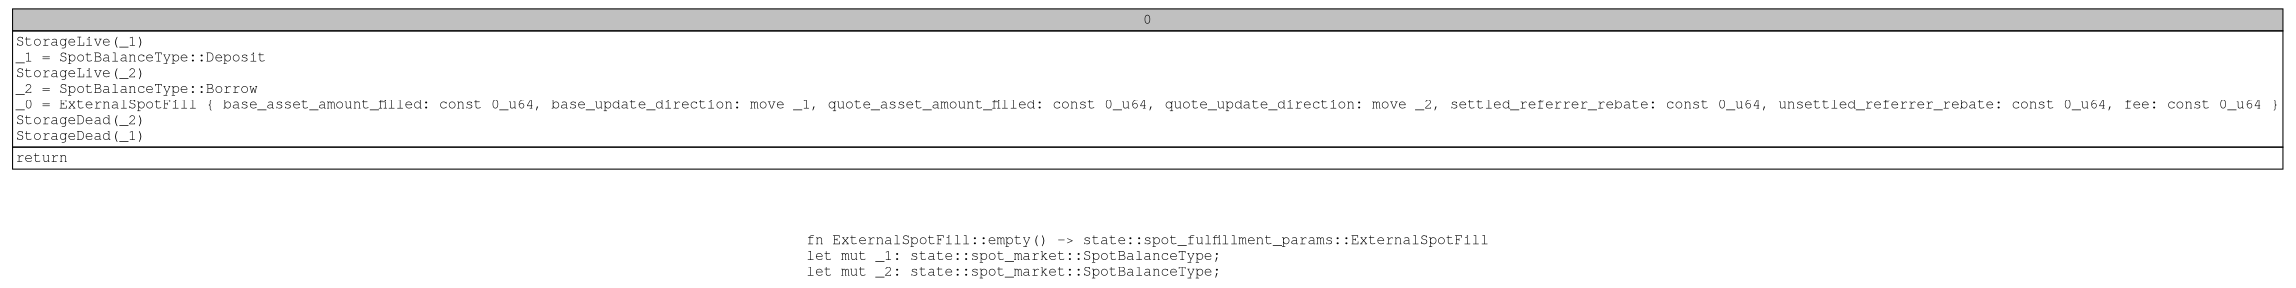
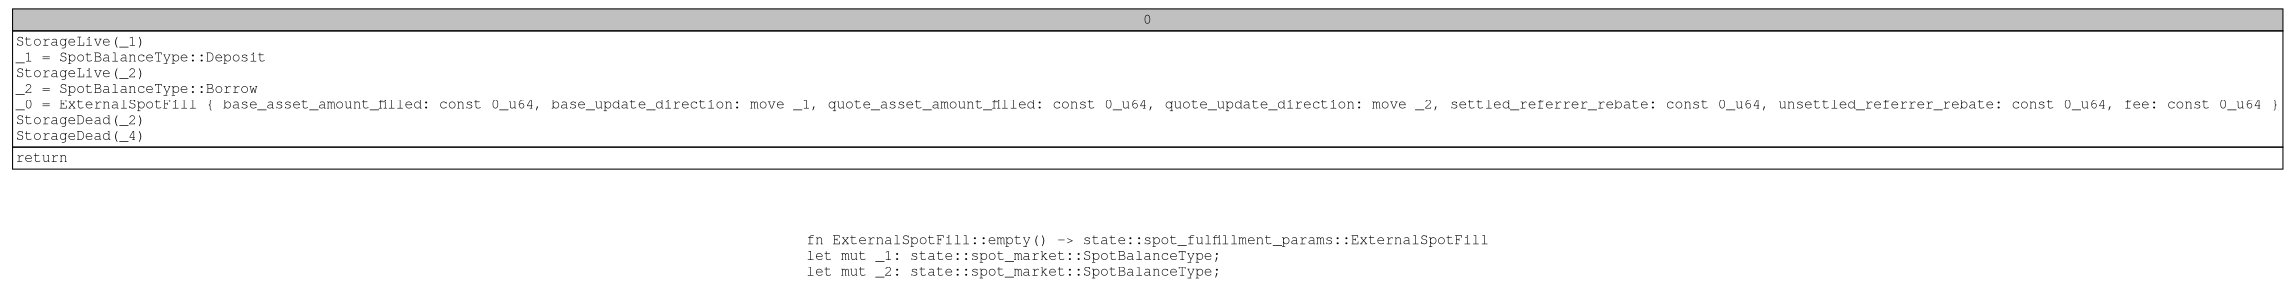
node "0": text "StorageDead(_1)" -> "StorageDead(_4)"
